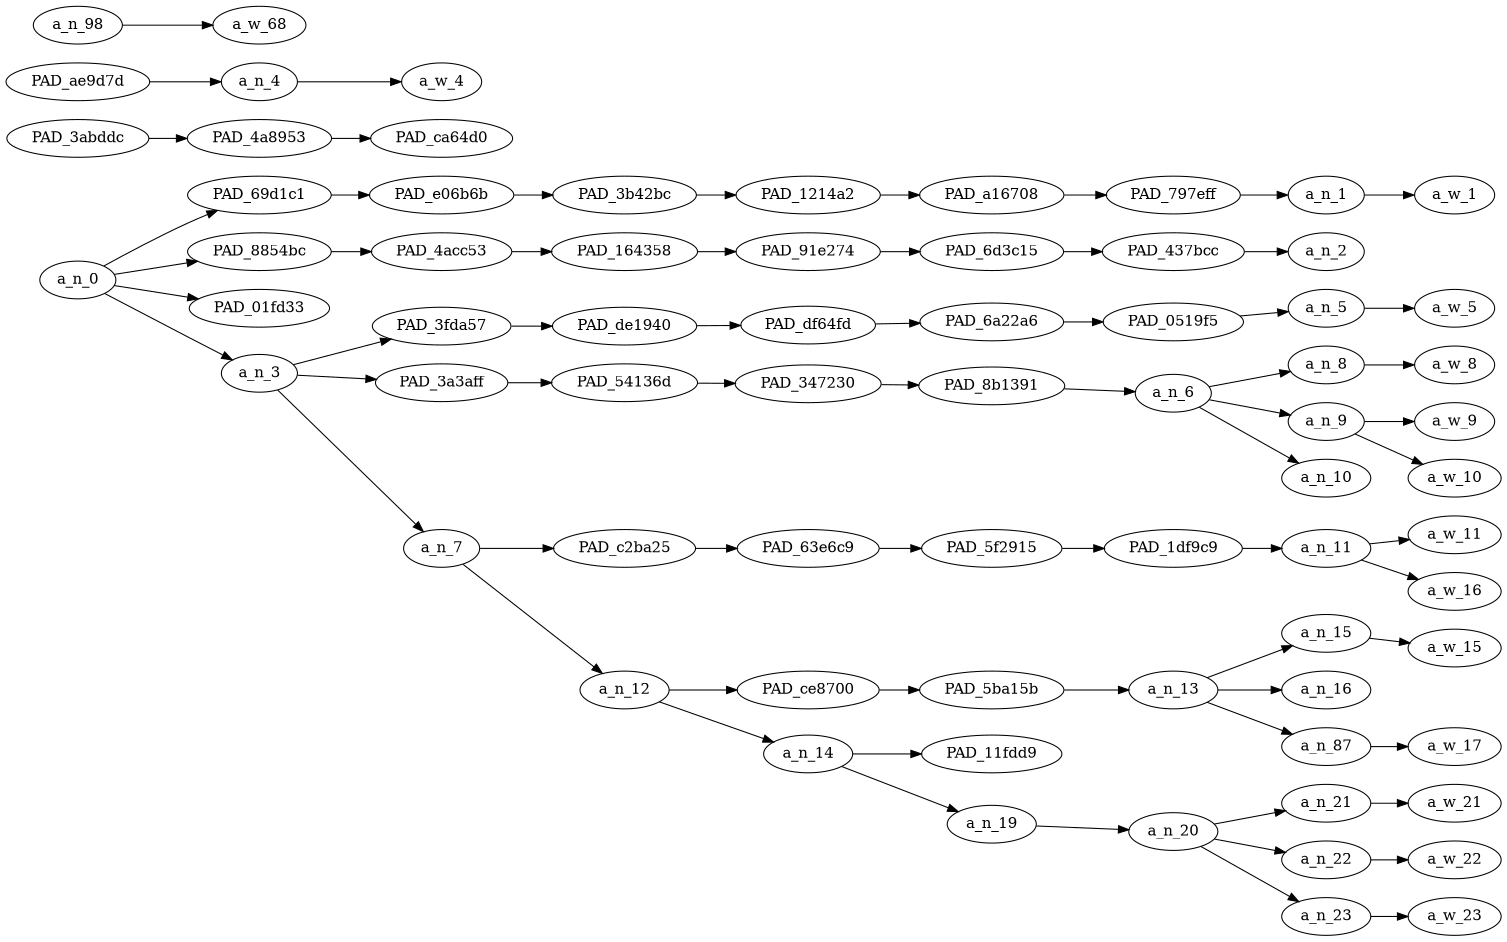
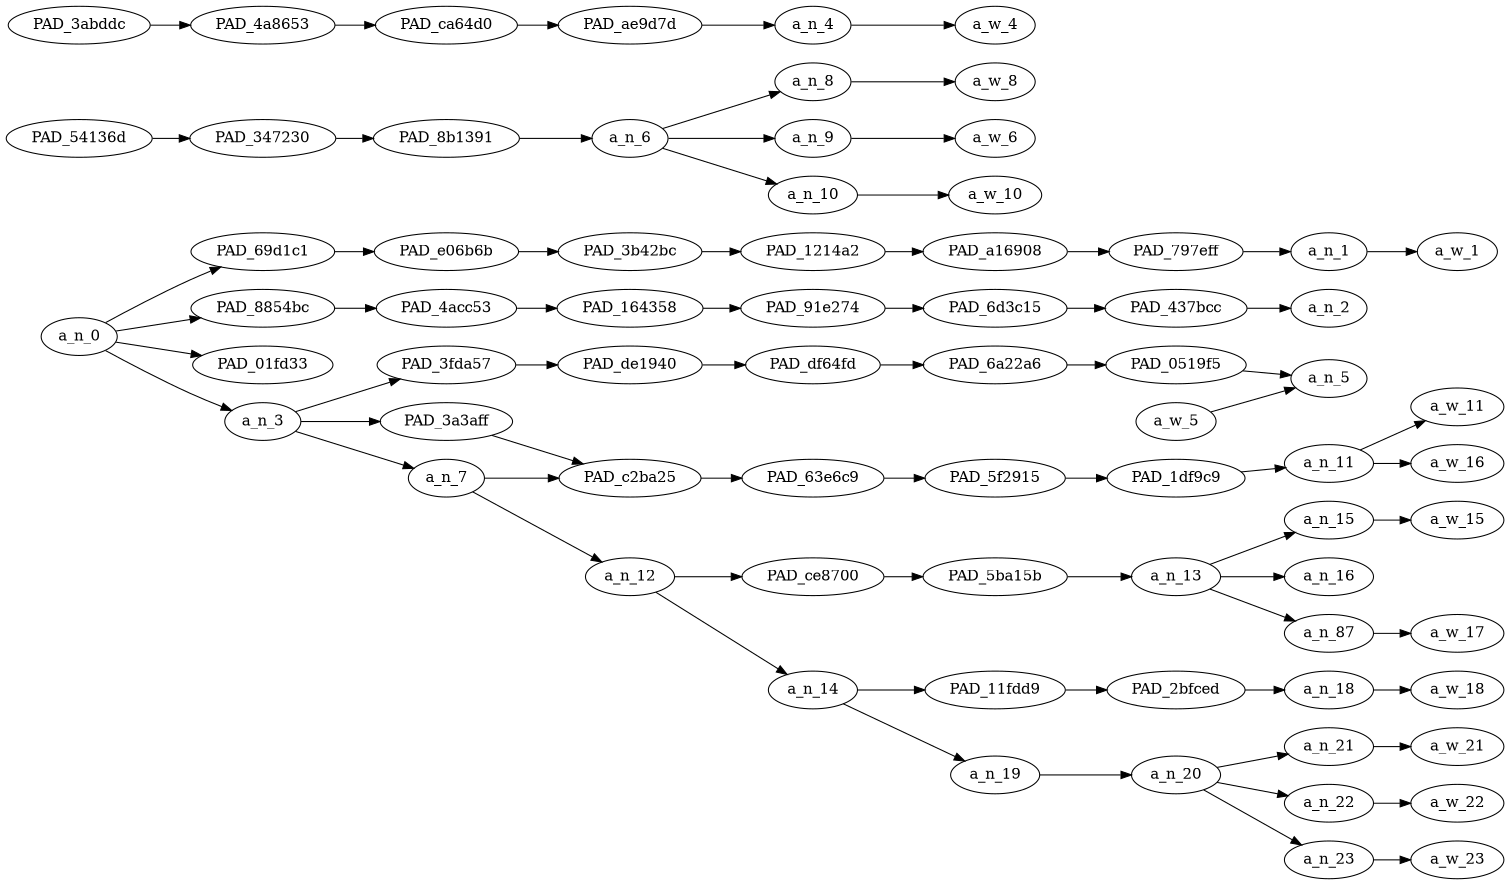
node "a_n_98": label "a_n_98" -> "a_n_18"
node "a_w_68": label "a_w_68" -> "a_w_18"
edge "PAD_ca64d0" -> "PAD_ae9d7d": added
node "PAD_4a8953": label "PAD_4a8953" -> "PAD_4a8653"
node "PAD_a16708": label "PAD_a16708" -> "PAD_a16908"
edge "a_n_5" -> "a_w_5": reversed
edge "PAD_3a3aff" -> "PAD_54136d": now "PAD_3a3aff" -> "PAD_c2ba25"
node "a_w_9": label "a_w_9" -> "a_w_6"
edge "a_n_9" -> "a_w_10": now "a_n_10" -> "a_w_10"
node "PAD_2bfced": added
